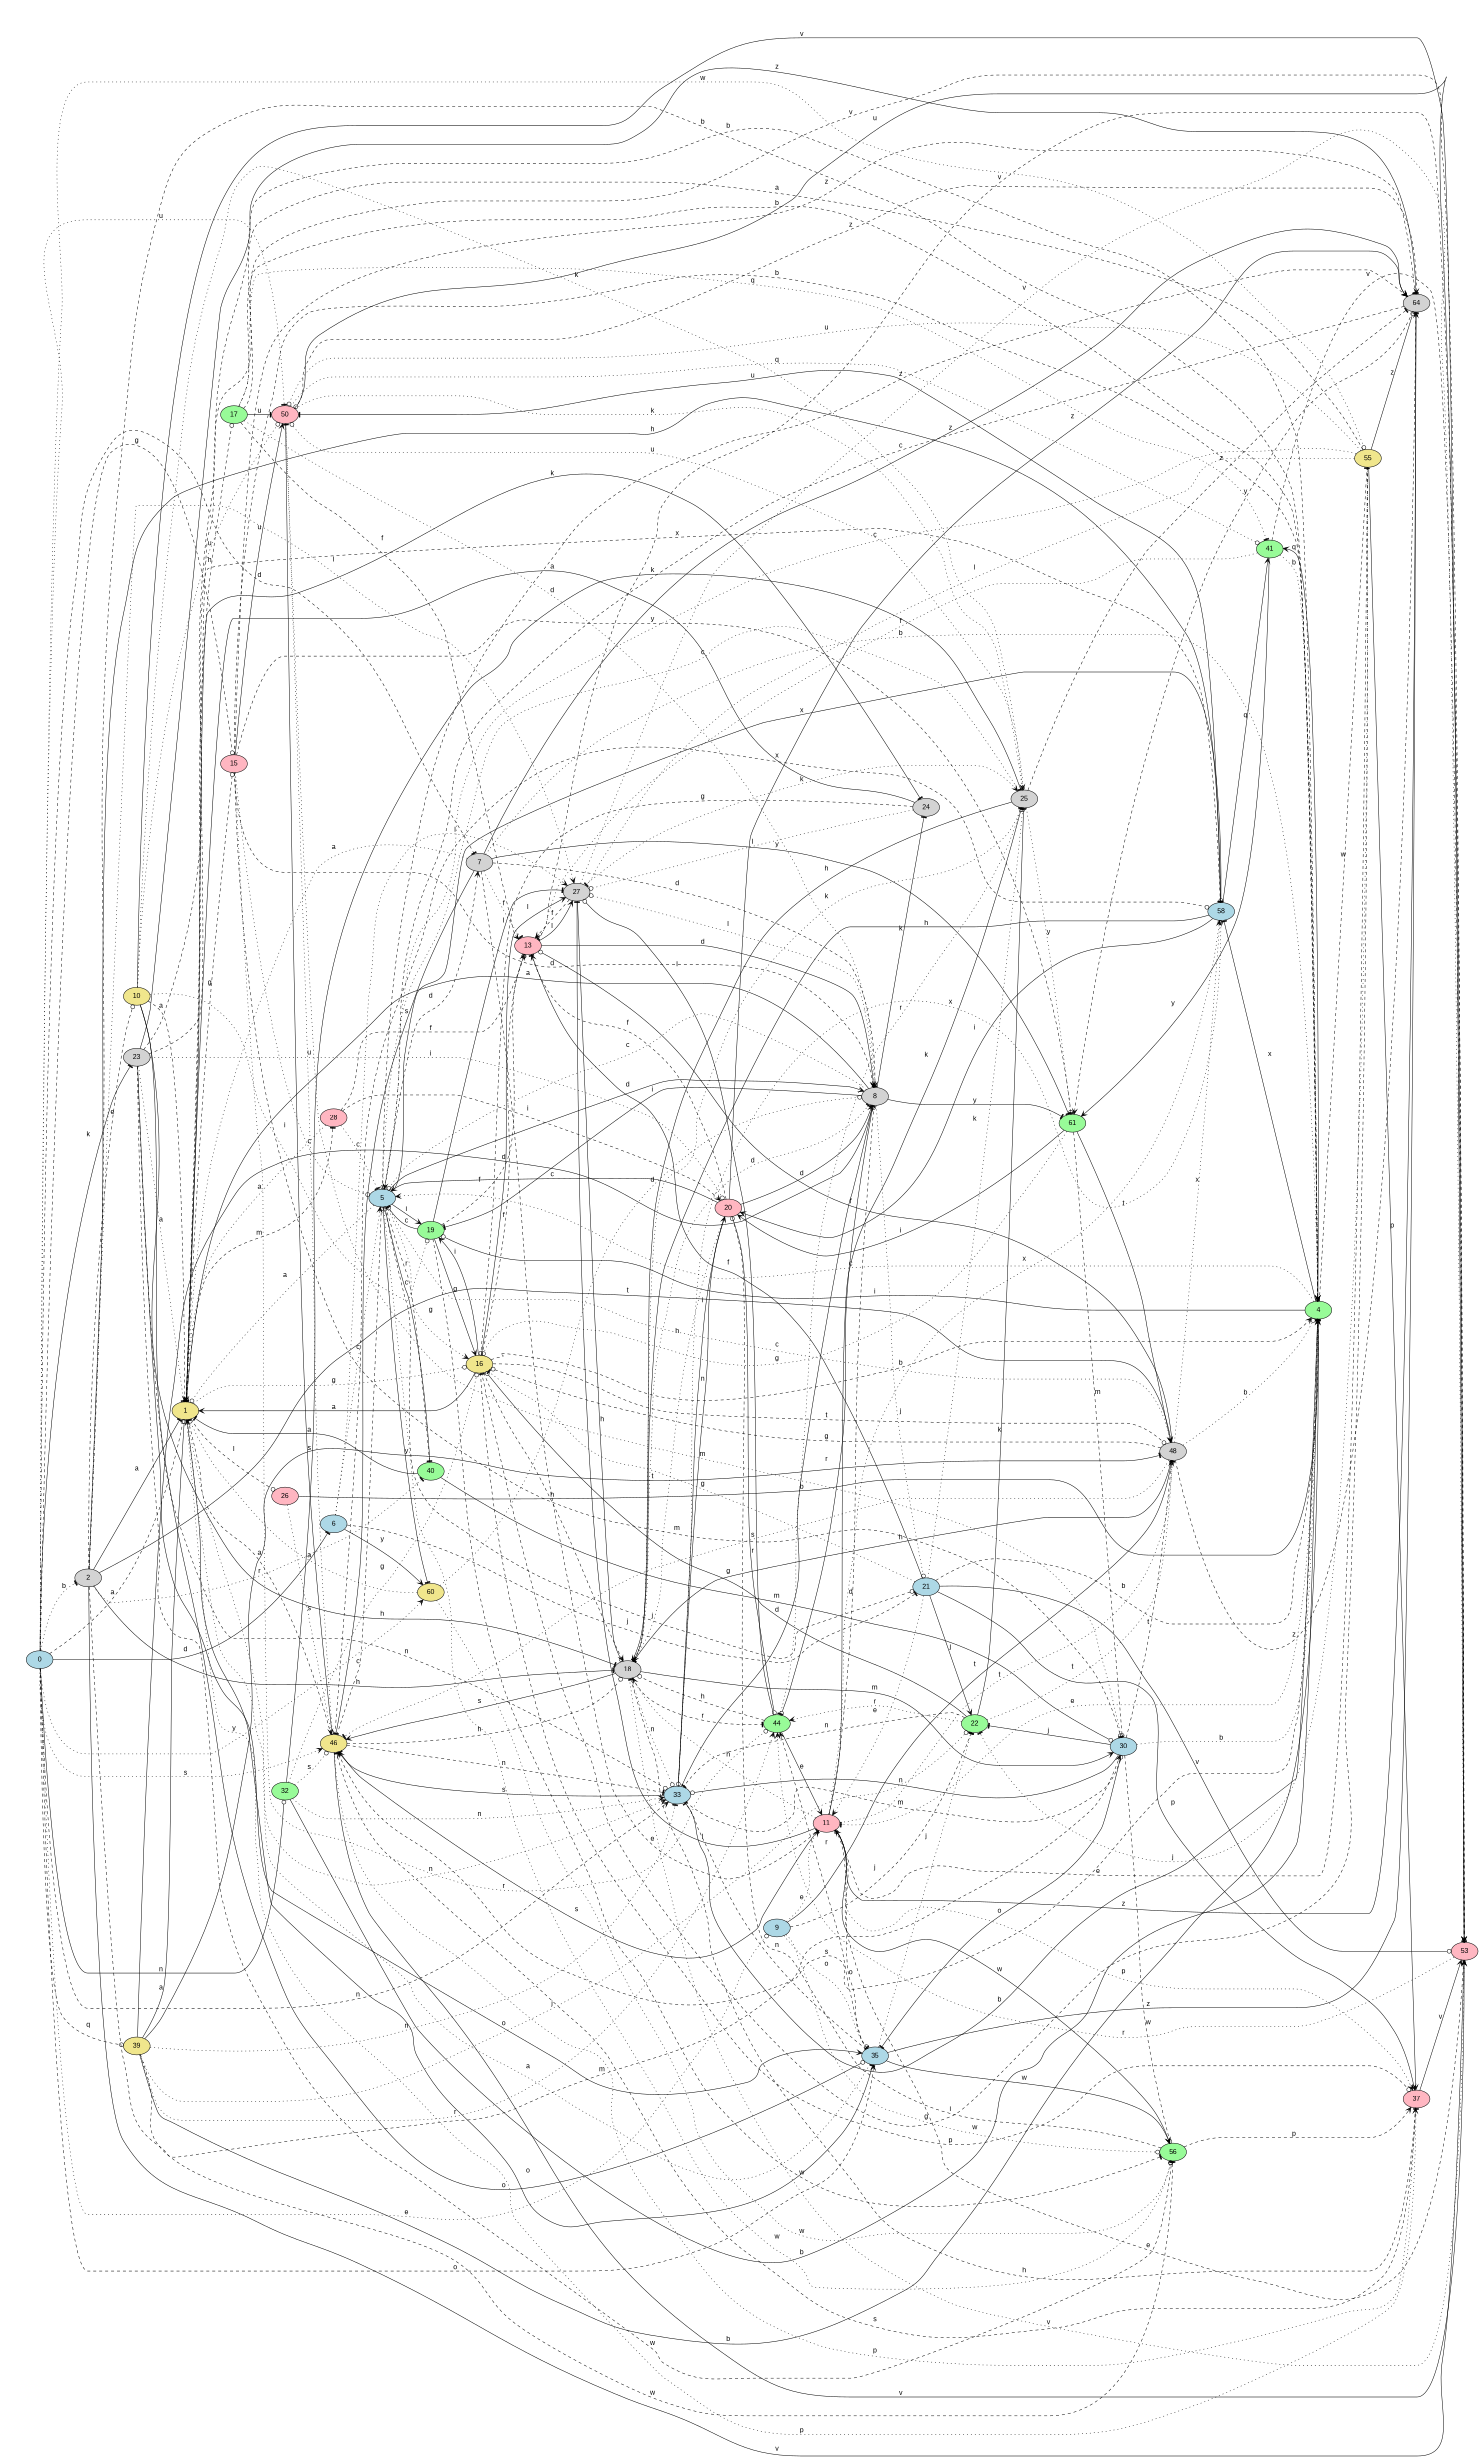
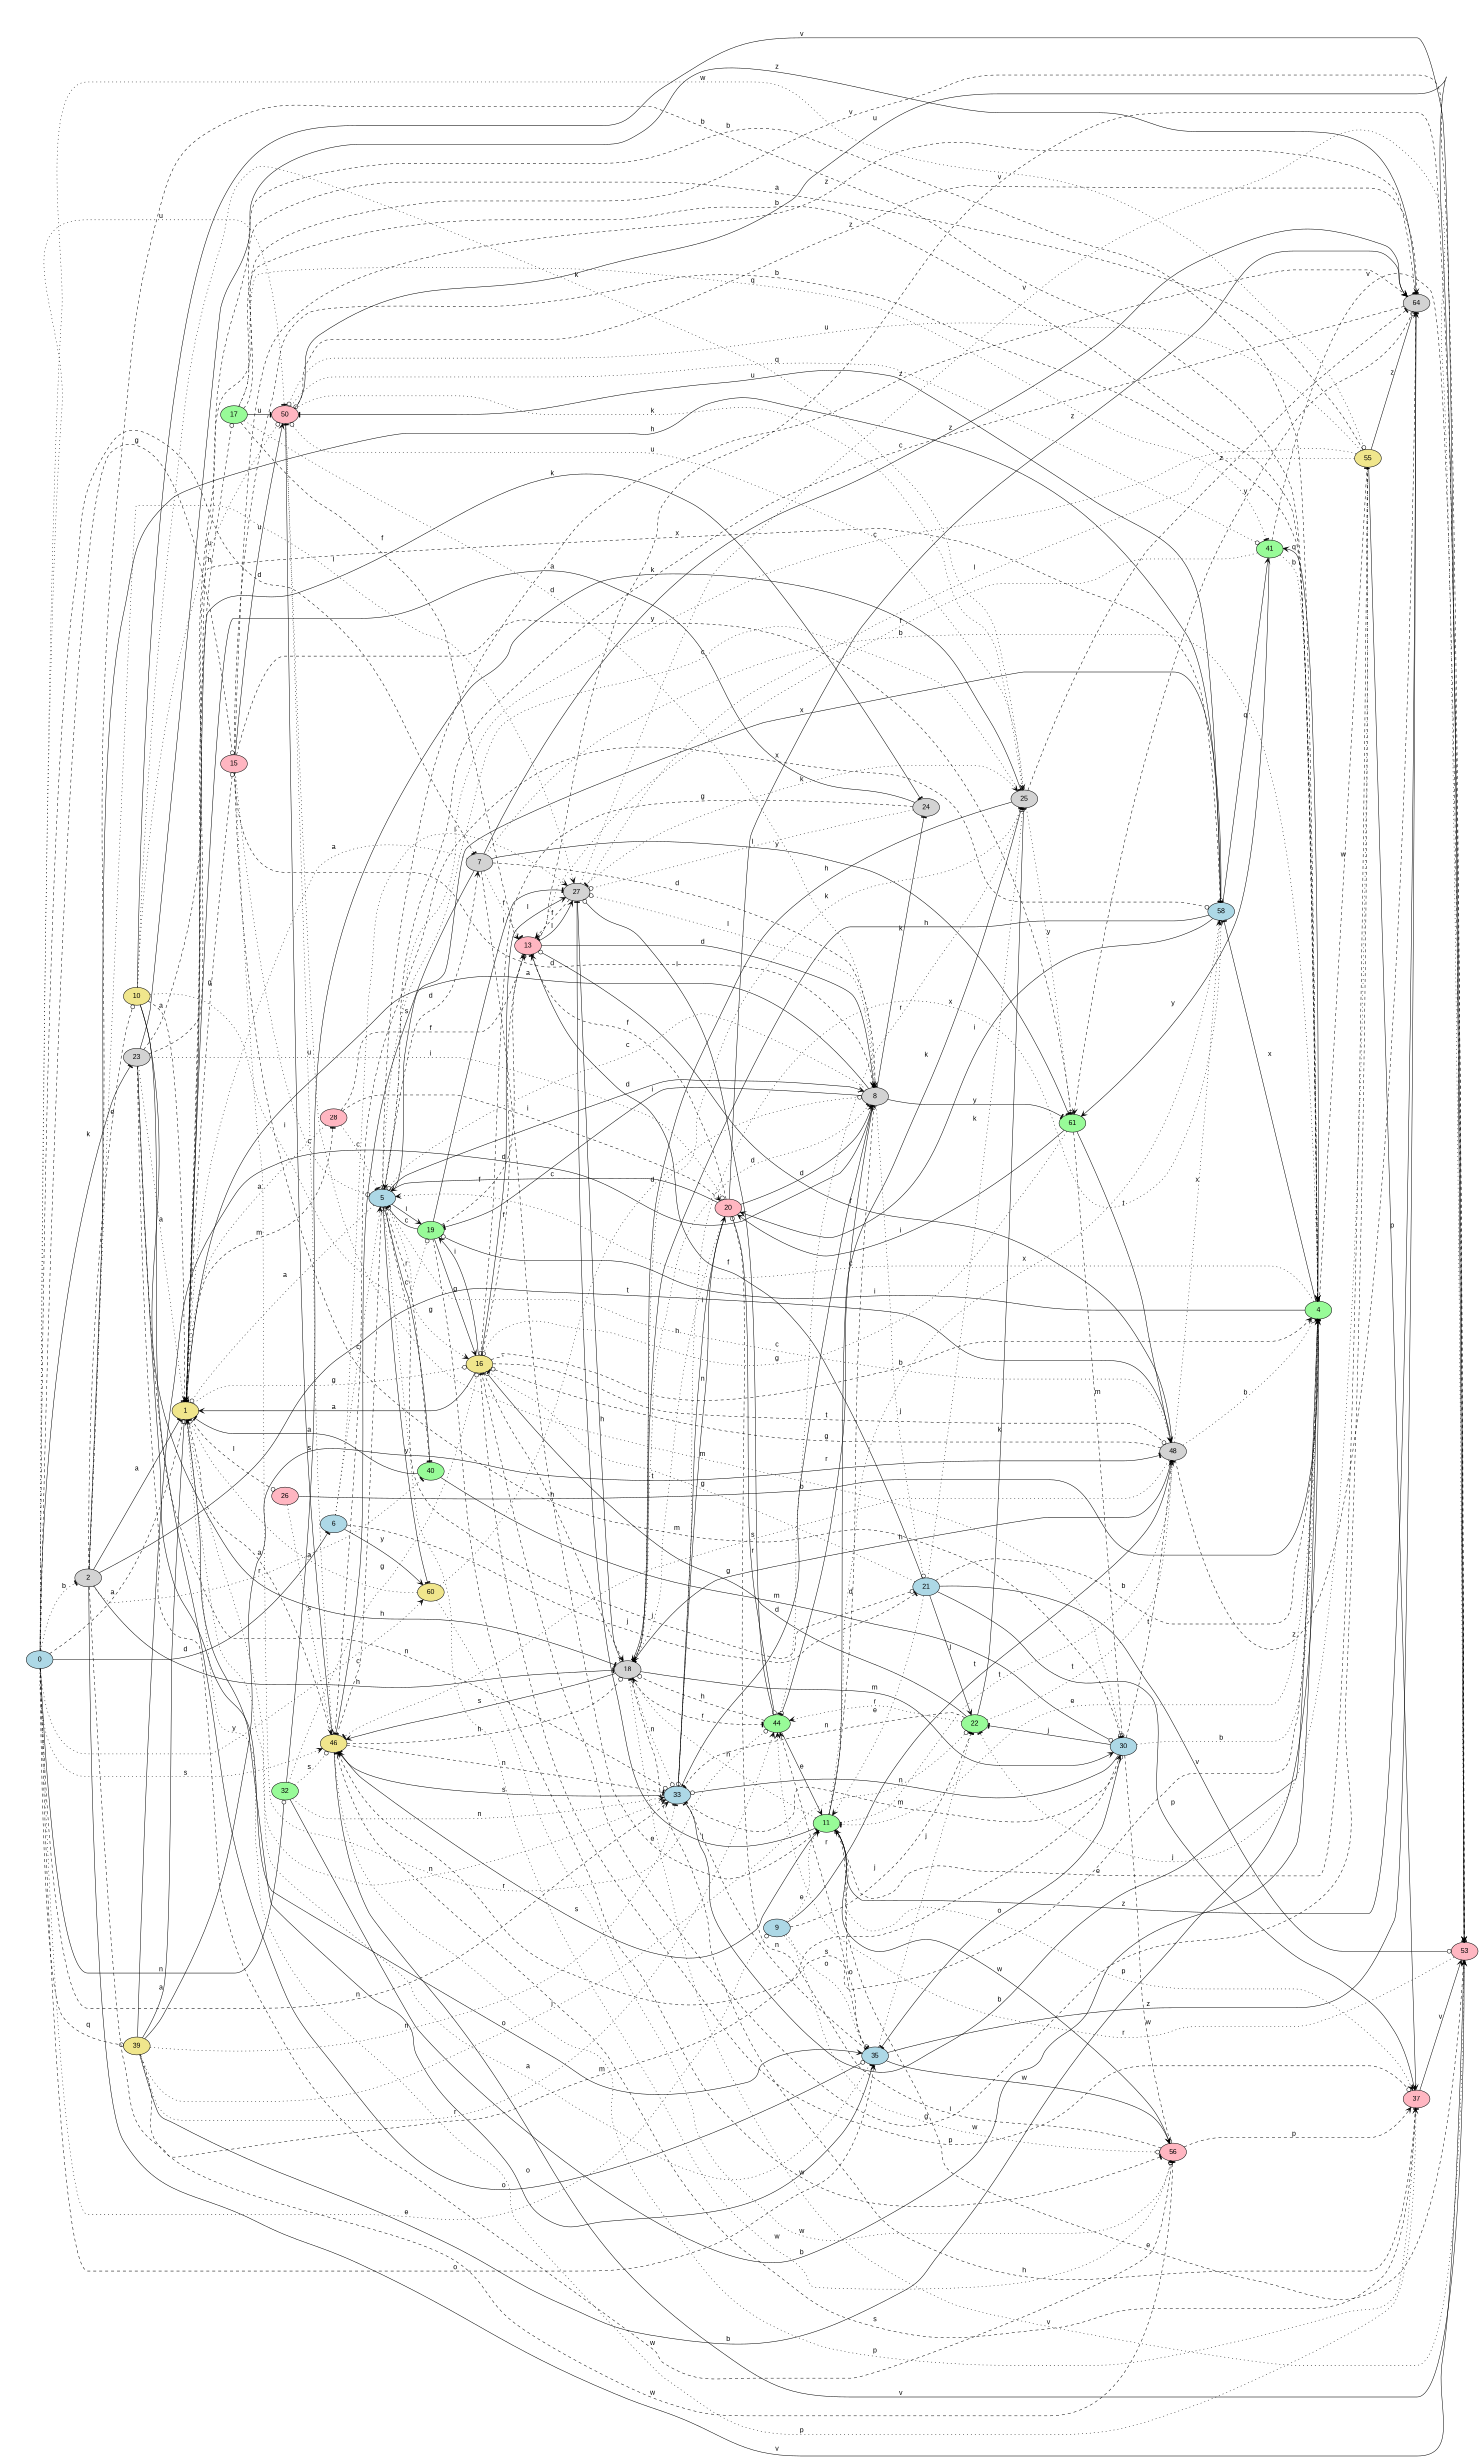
node "11": fillcolor lightpink -> palegreen
node "56": fillcolor palegreen -> lightpink
